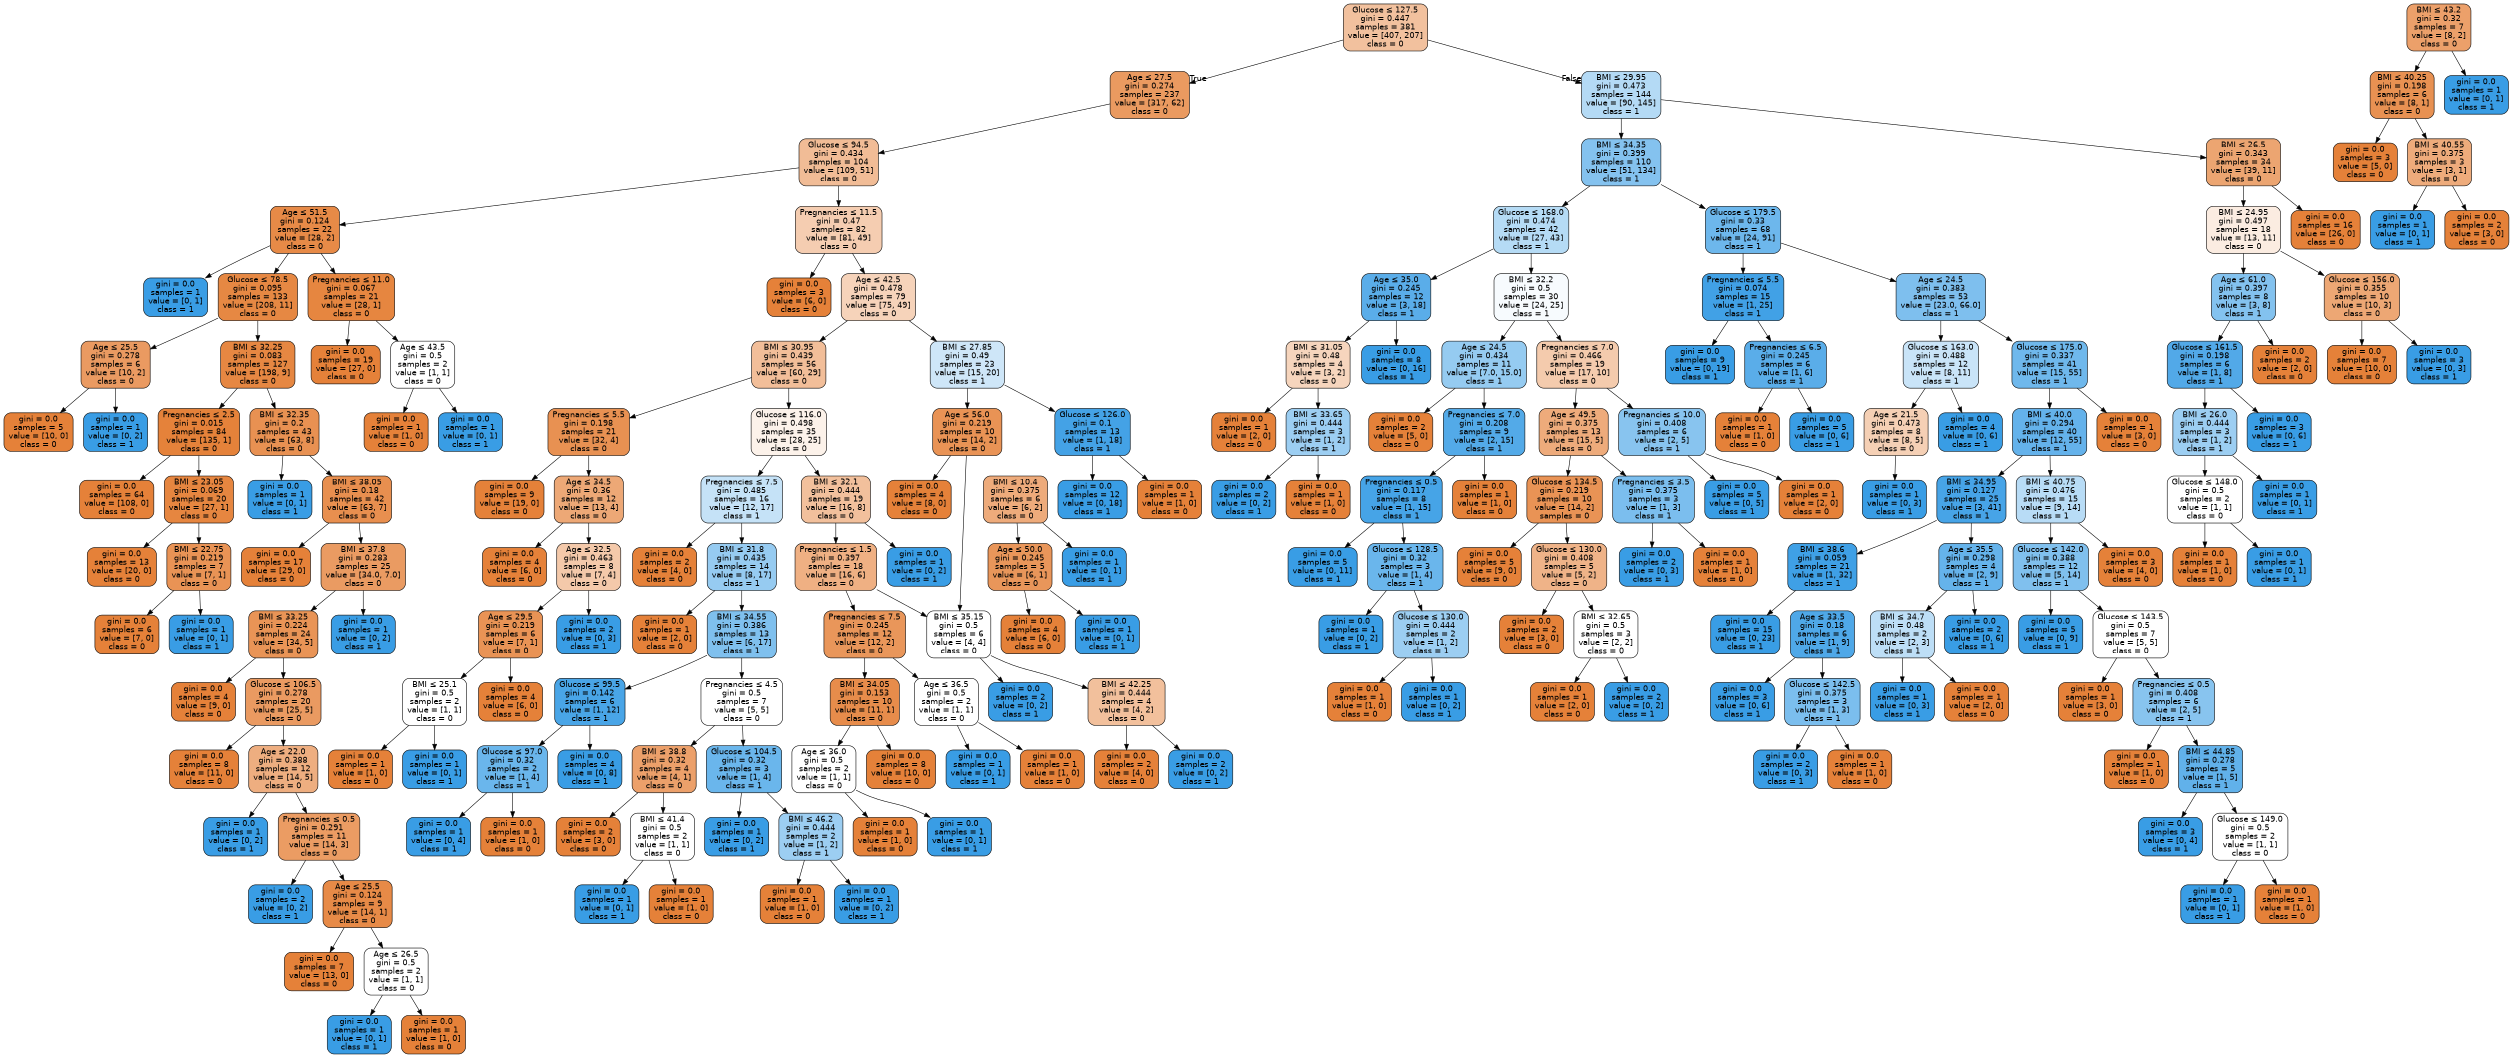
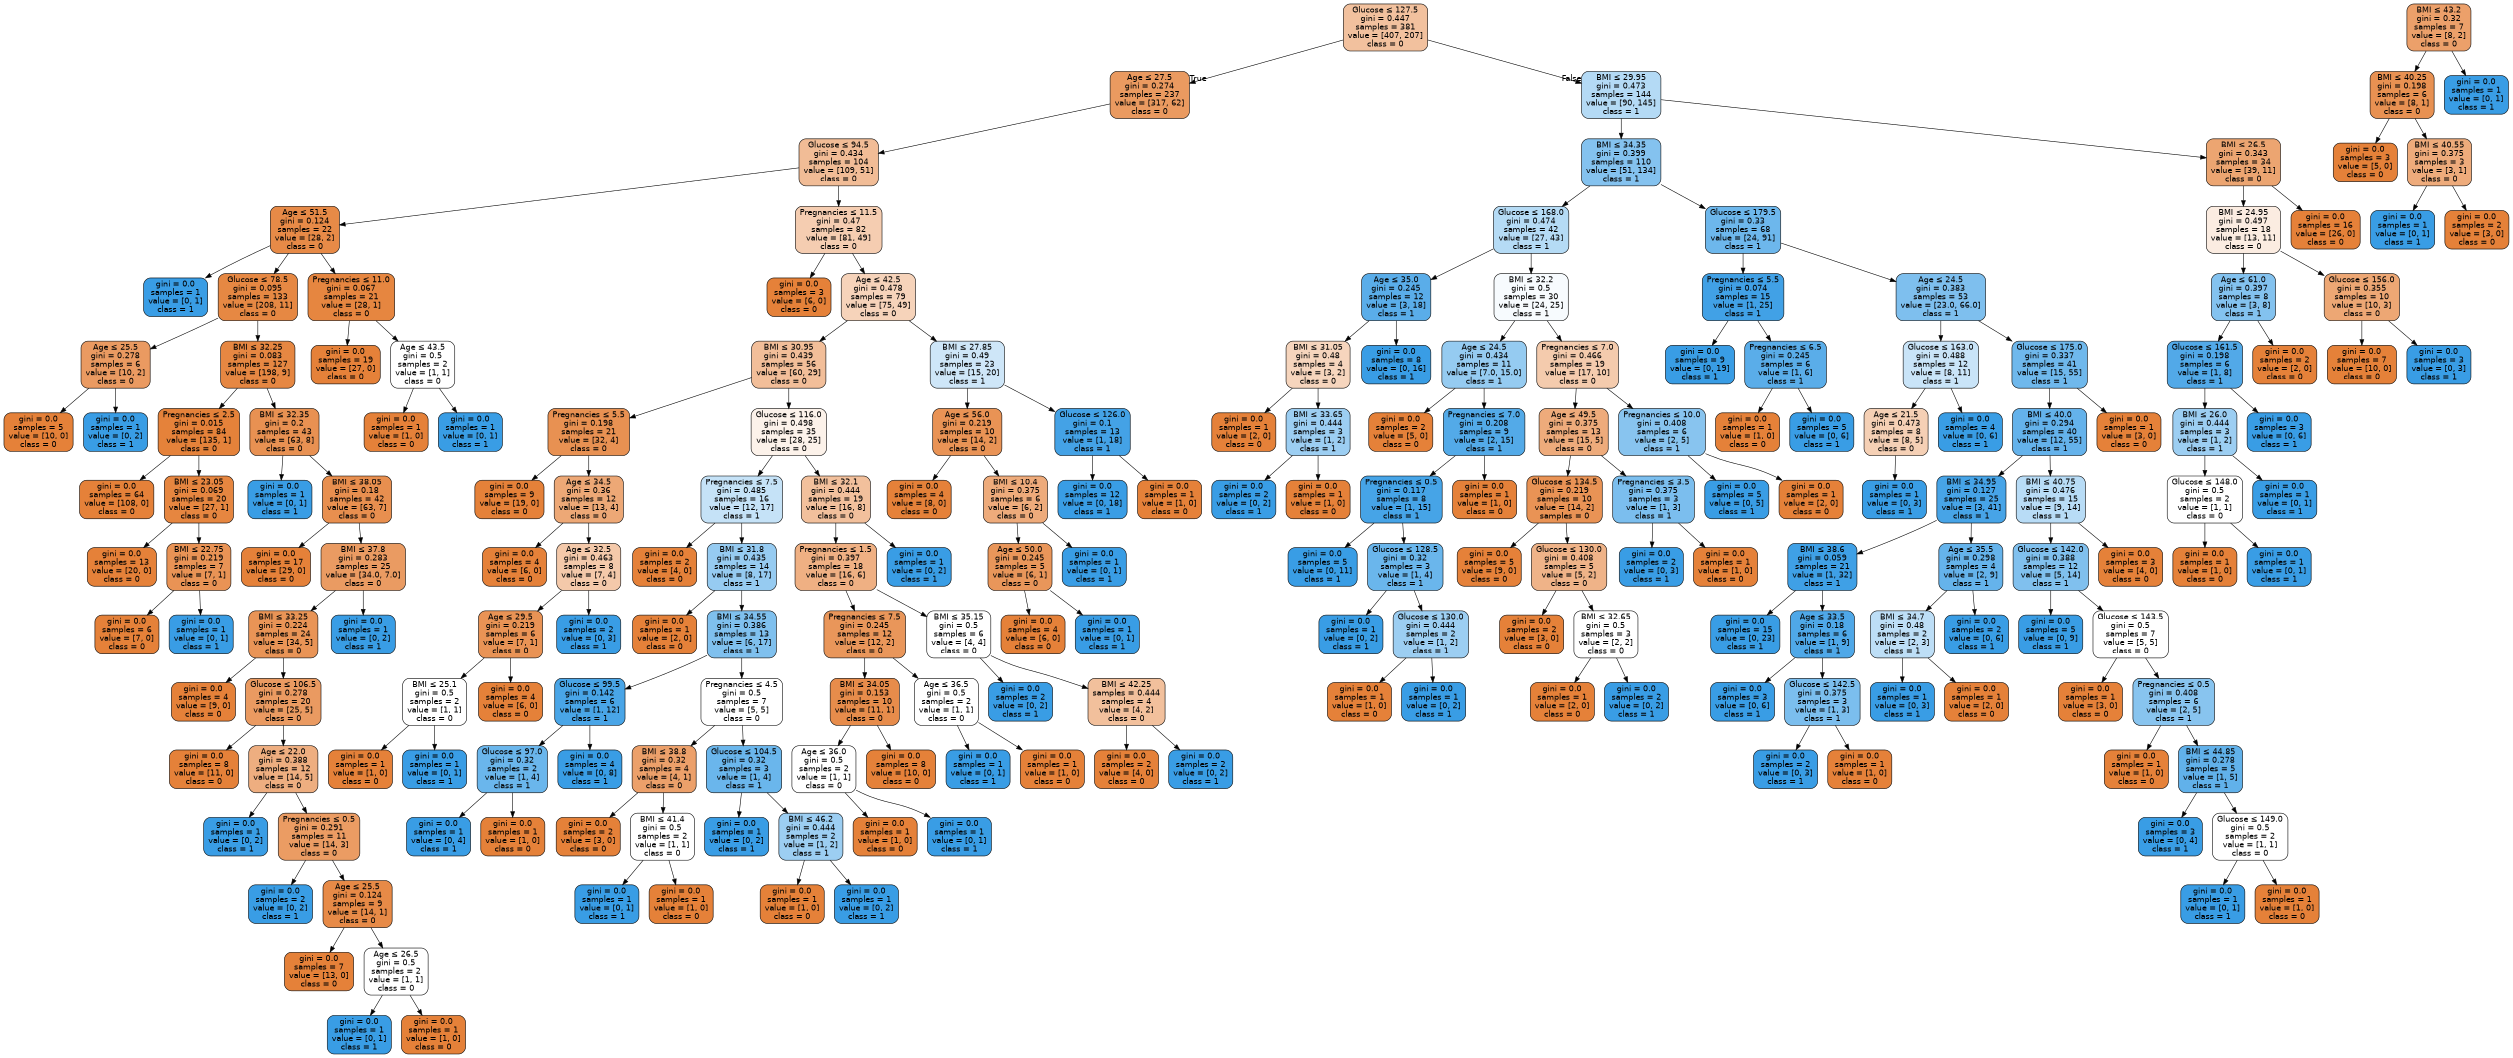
edge "Age ≤ 56.0" -> "BMI ≤ 35.15": now "Age ≤ 56.0" -> "BMI ≤ 10.4"
edge "BMI ≤ 38.6" -> "Age ≤ 33.5": added
node "BMI ≤ 42.25": text "gini = 0.444" -> "samples = 0.444"
